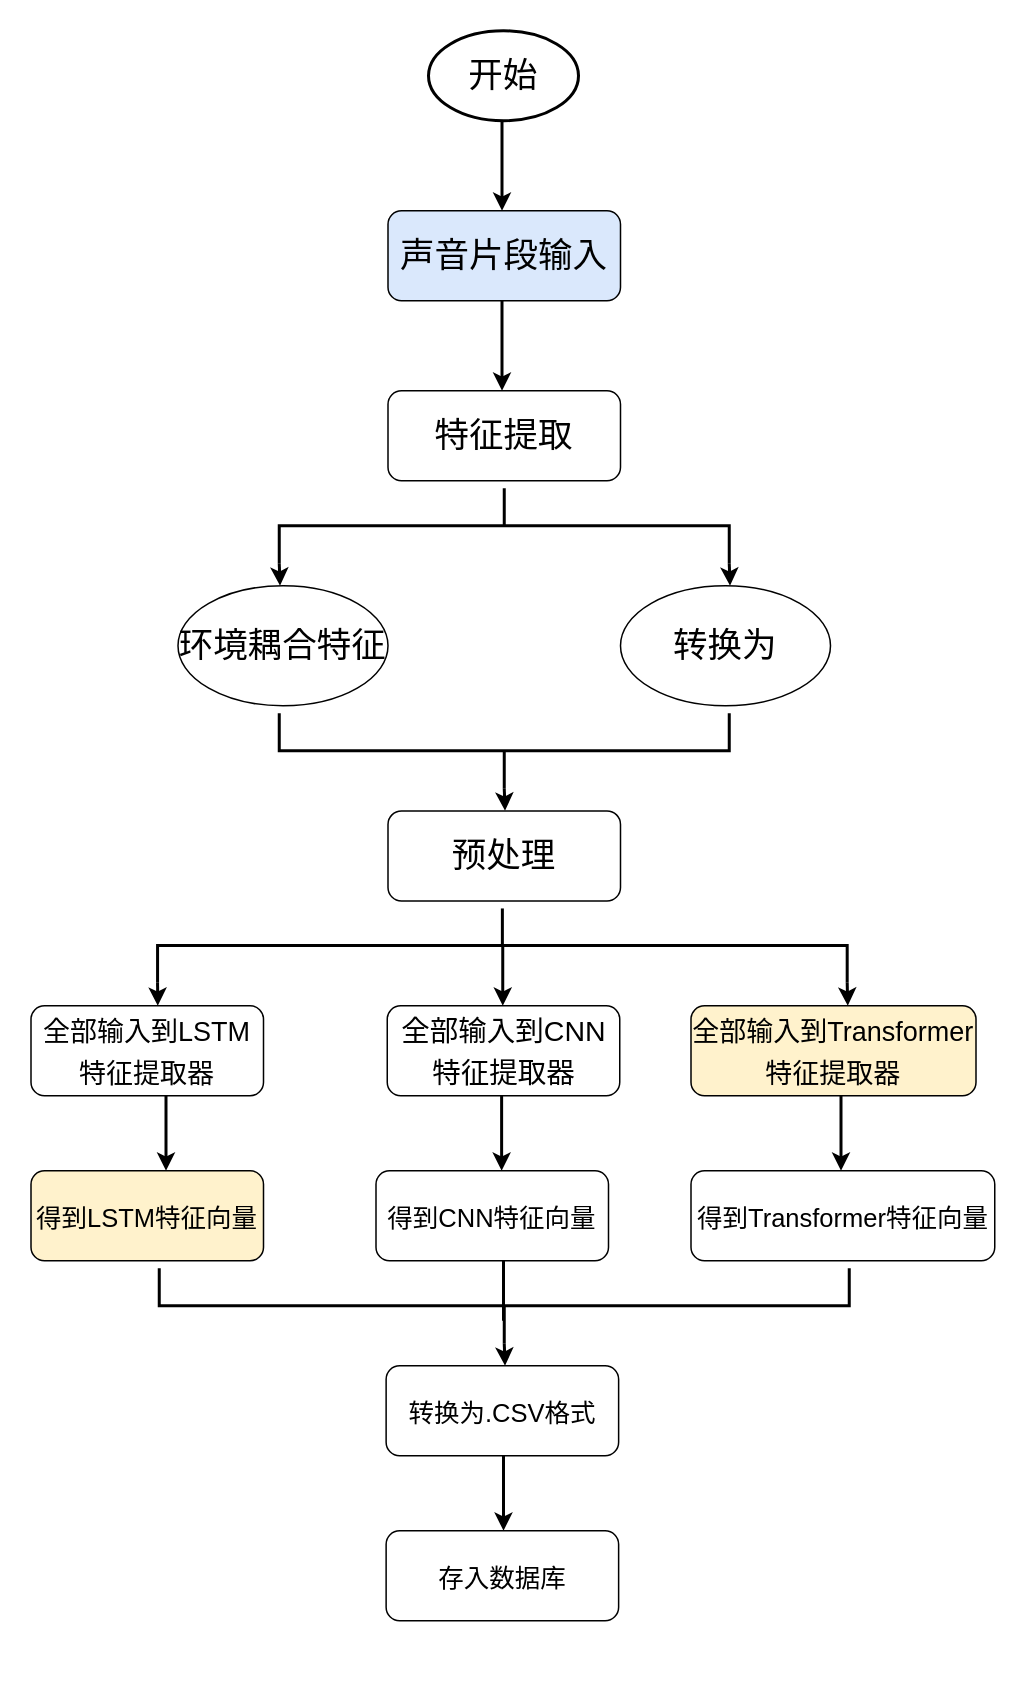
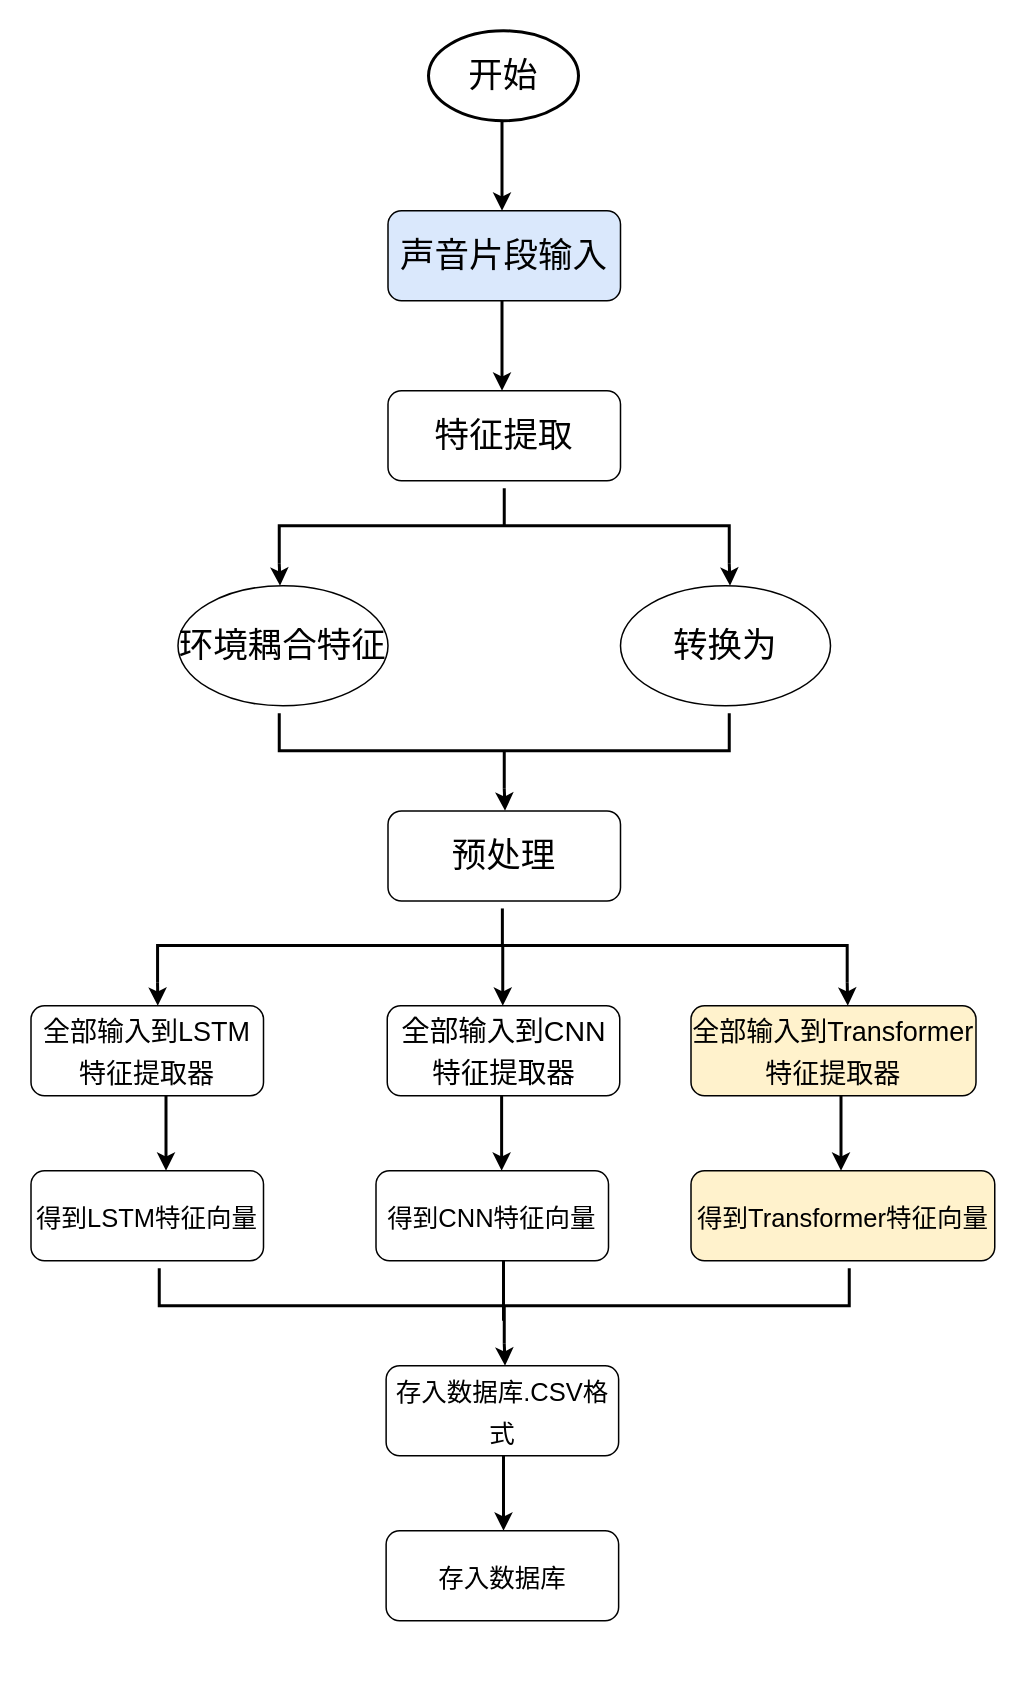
node "得到LSTM特征向量": fillcolor #fff2cc -> #ffffff
node "得到Transformer特征向量": fillcolor #ffffff -> #fff2cc
node "转换为.CSV格式": label "转换为.CSV格式" -> "存入数据库.CSV格式"
